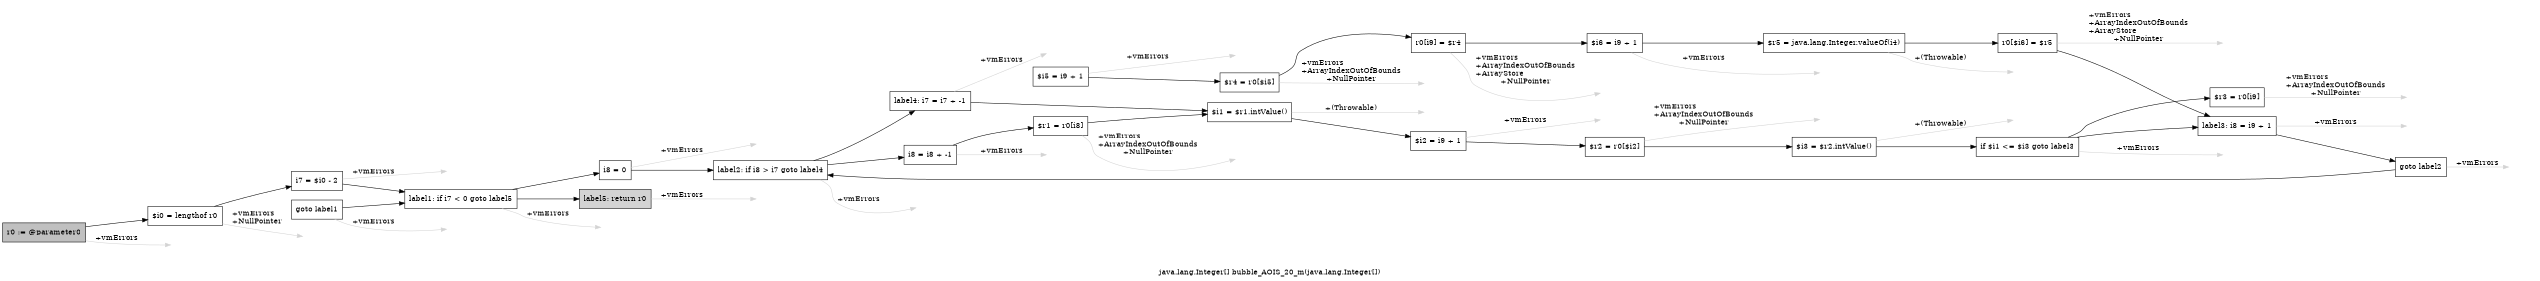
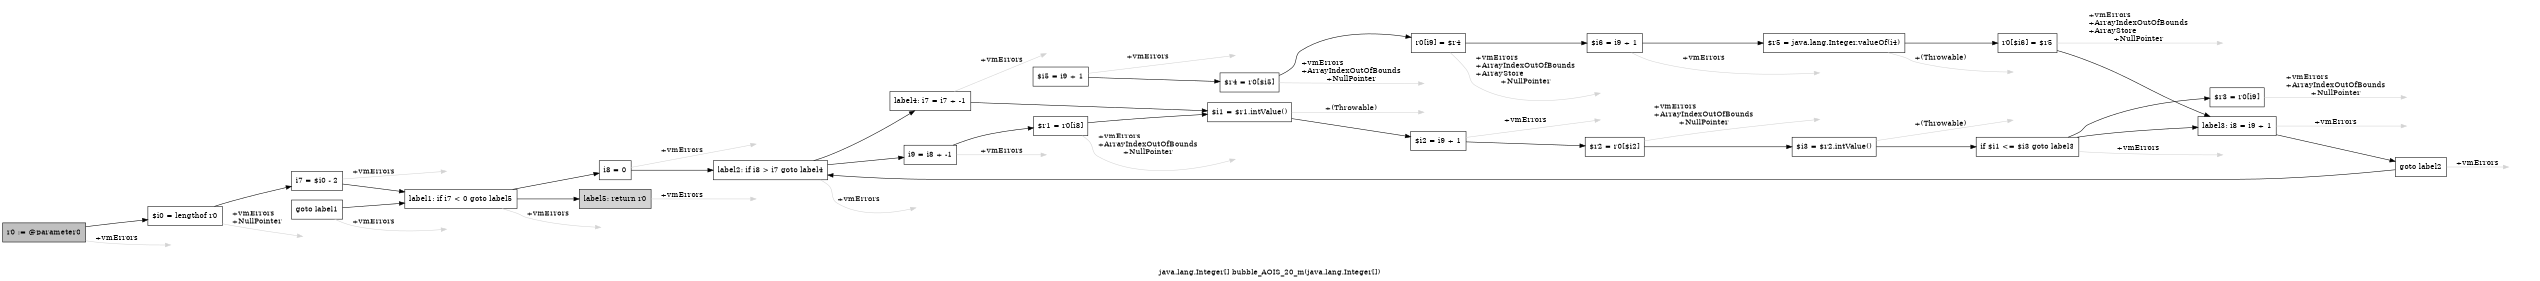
node "i8 = i8 + -1": label "i8 = i8 + -1" -> "i9 = i8 + -1"
